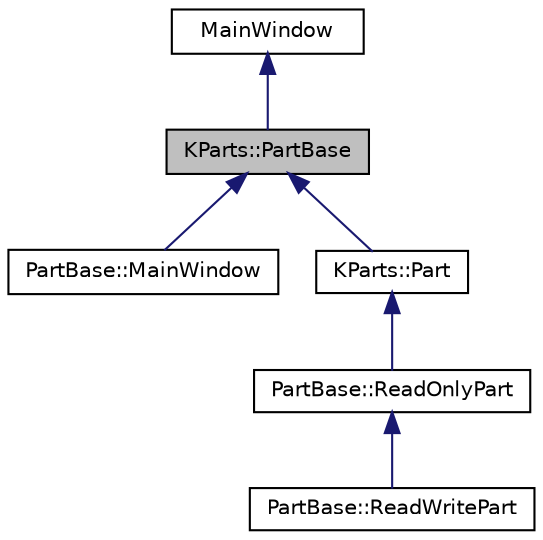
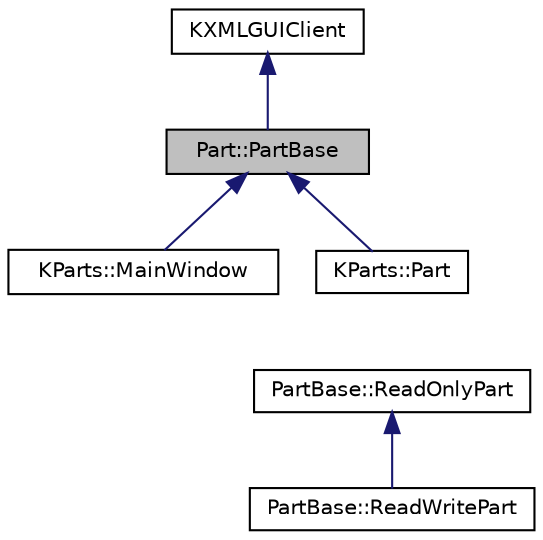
node "MainWindow": label "MainWindow" -> "KXMLGUIClient"
node "KParts::PartBase": label "KParts::PartBase" -> "Part::PartBase"
node "PartBase::MainWindow": label "PartBase::MainWindow" -> "KParts::MainWindow"
edge "PartBase::ReadOnlyPart" -> "KParts::Part": removed
